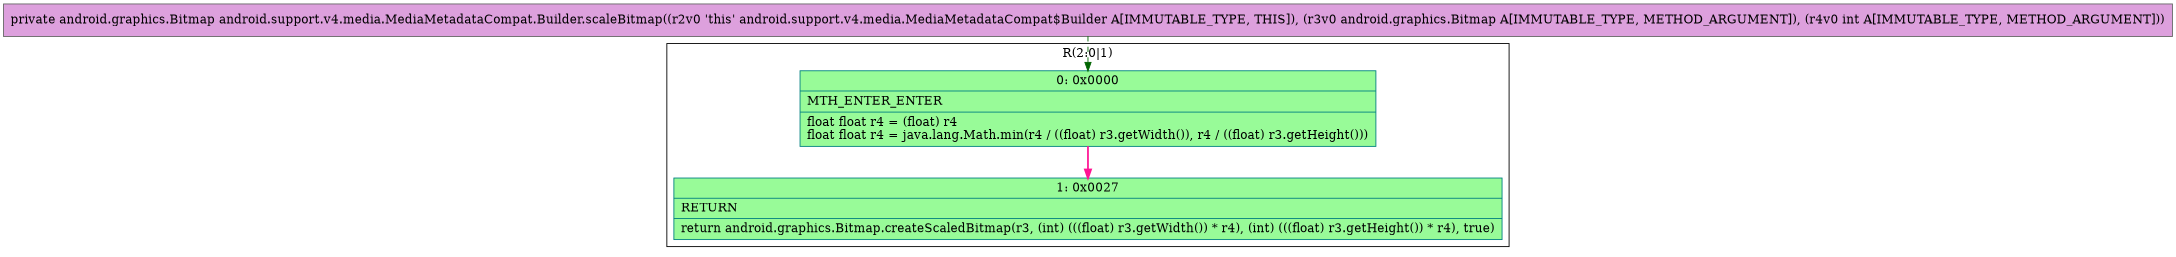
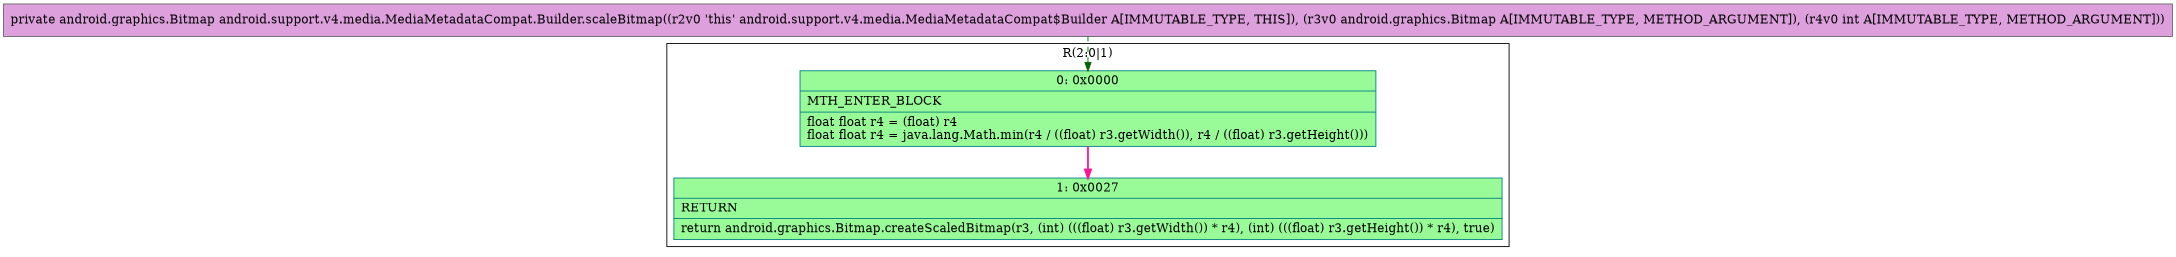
node "0: 0x0000": text "MTH_ENTER_ENTER" -> "MTH_ENTER_BLOCK"
